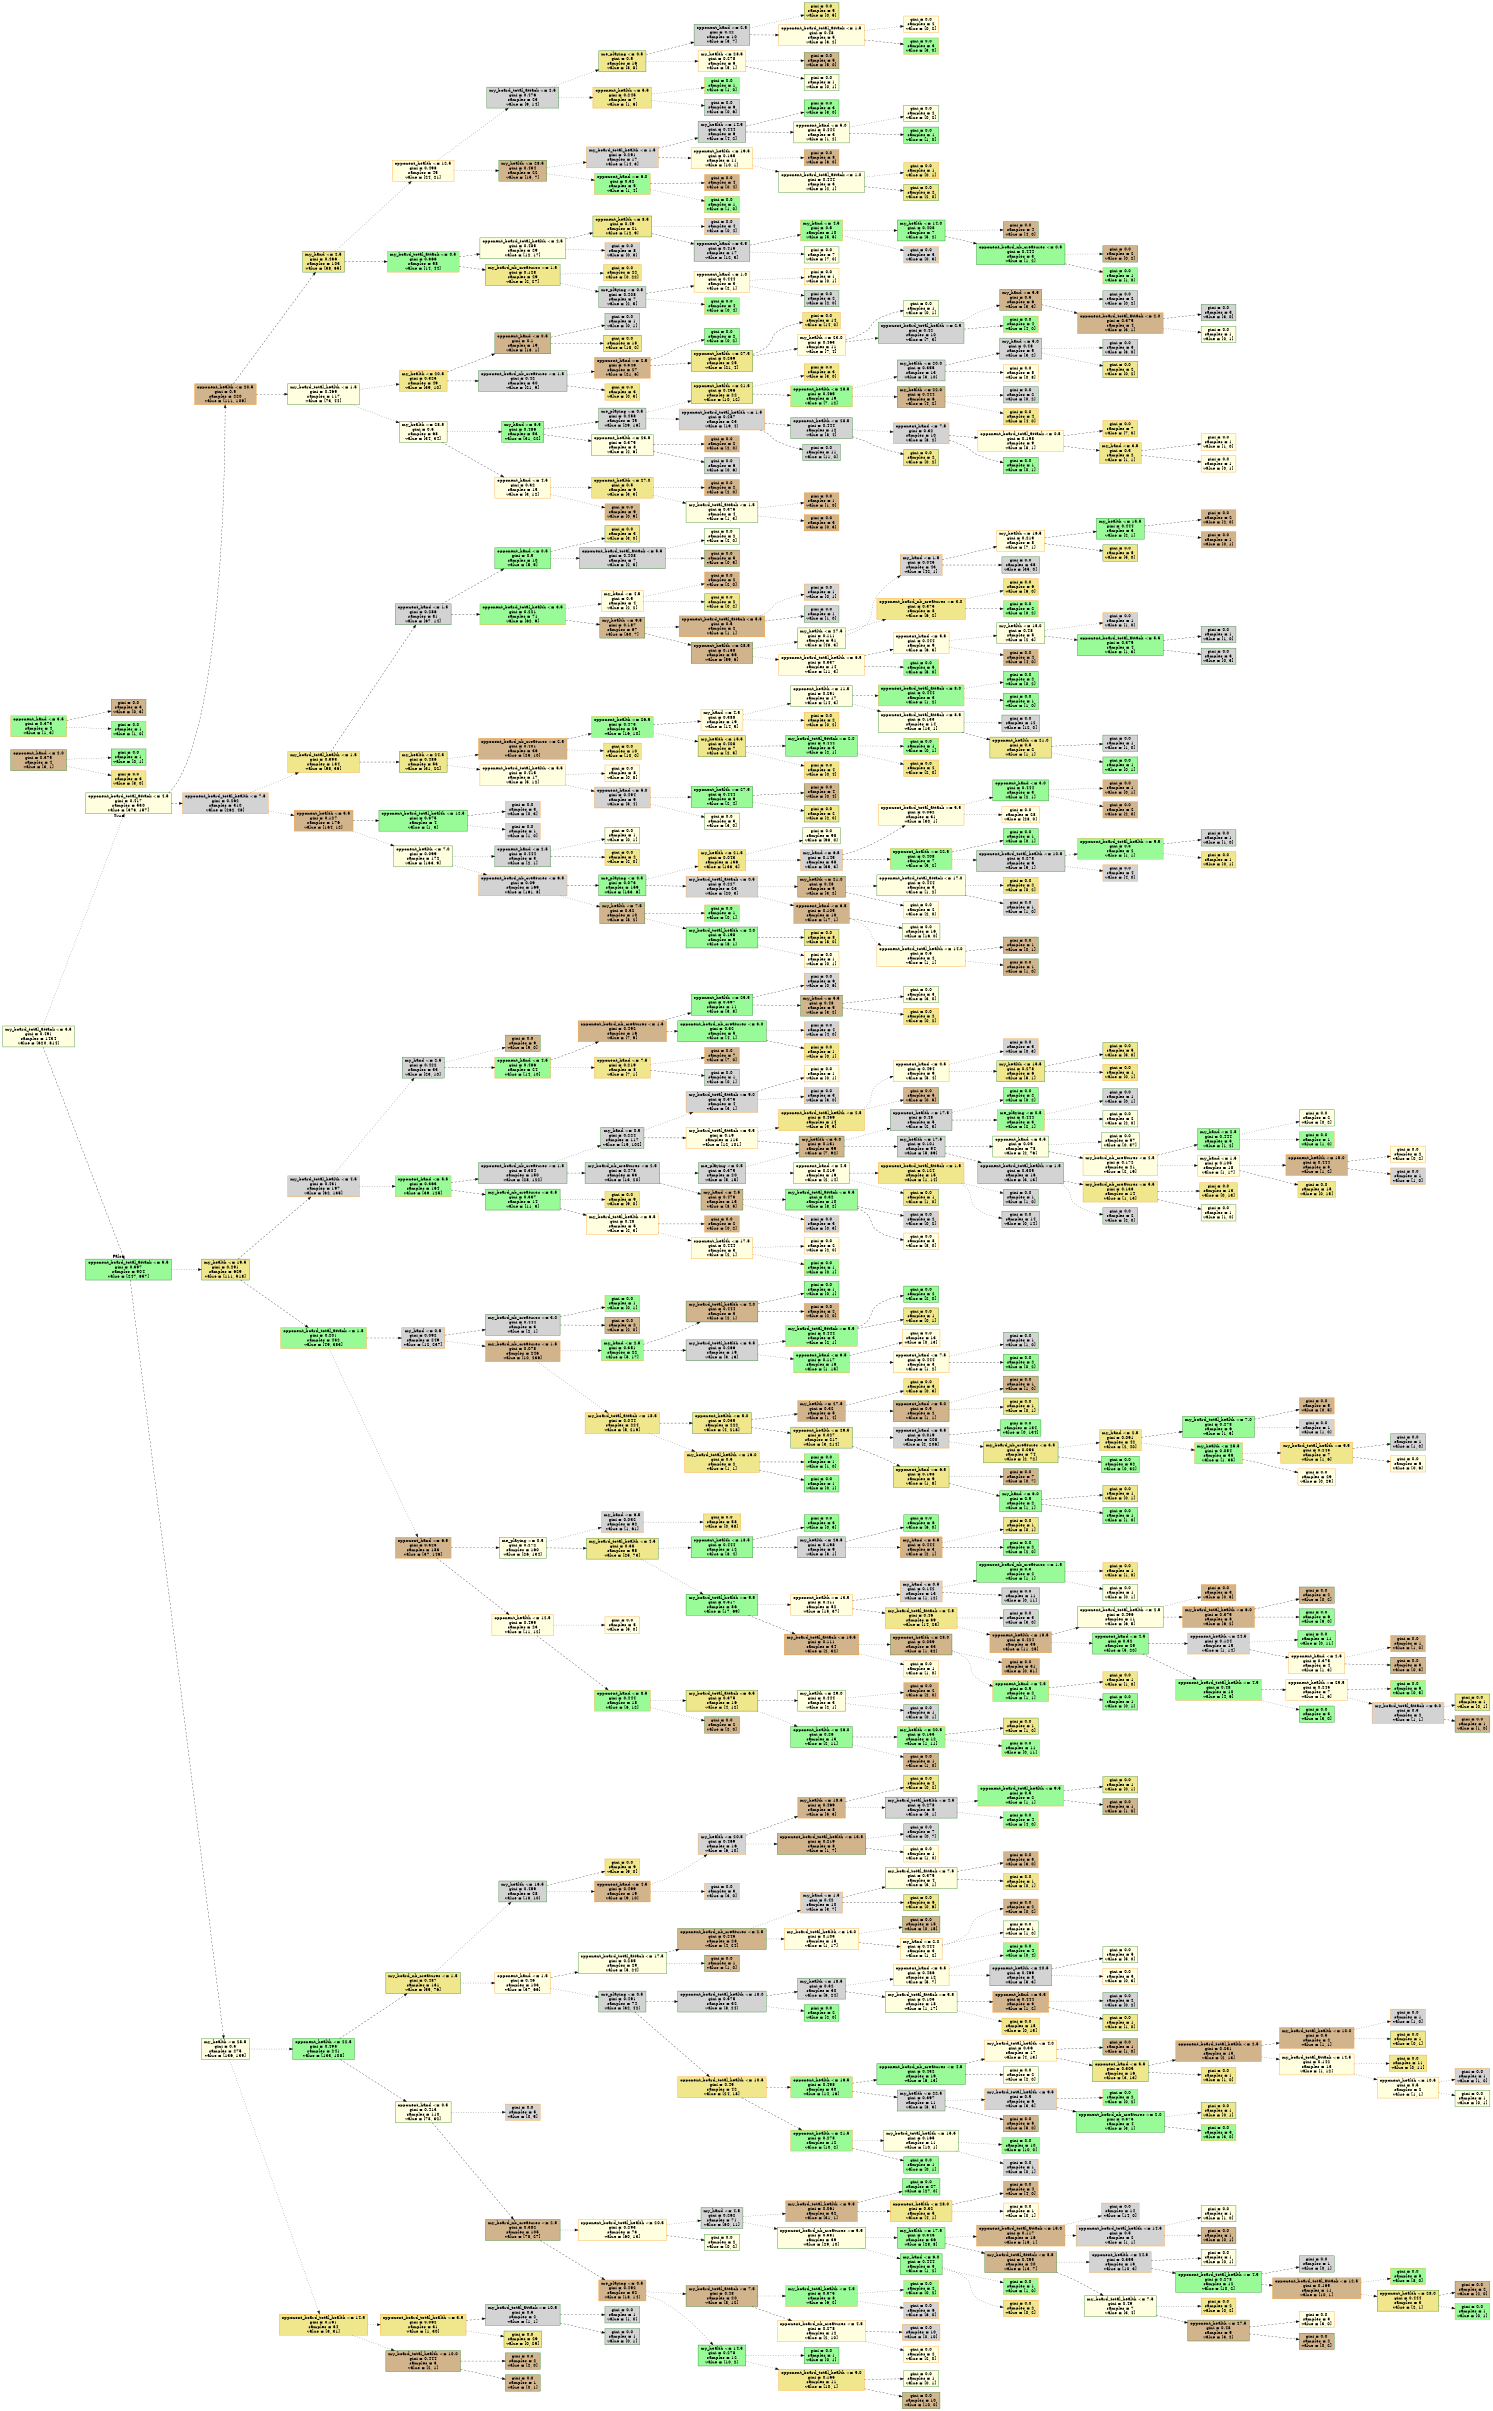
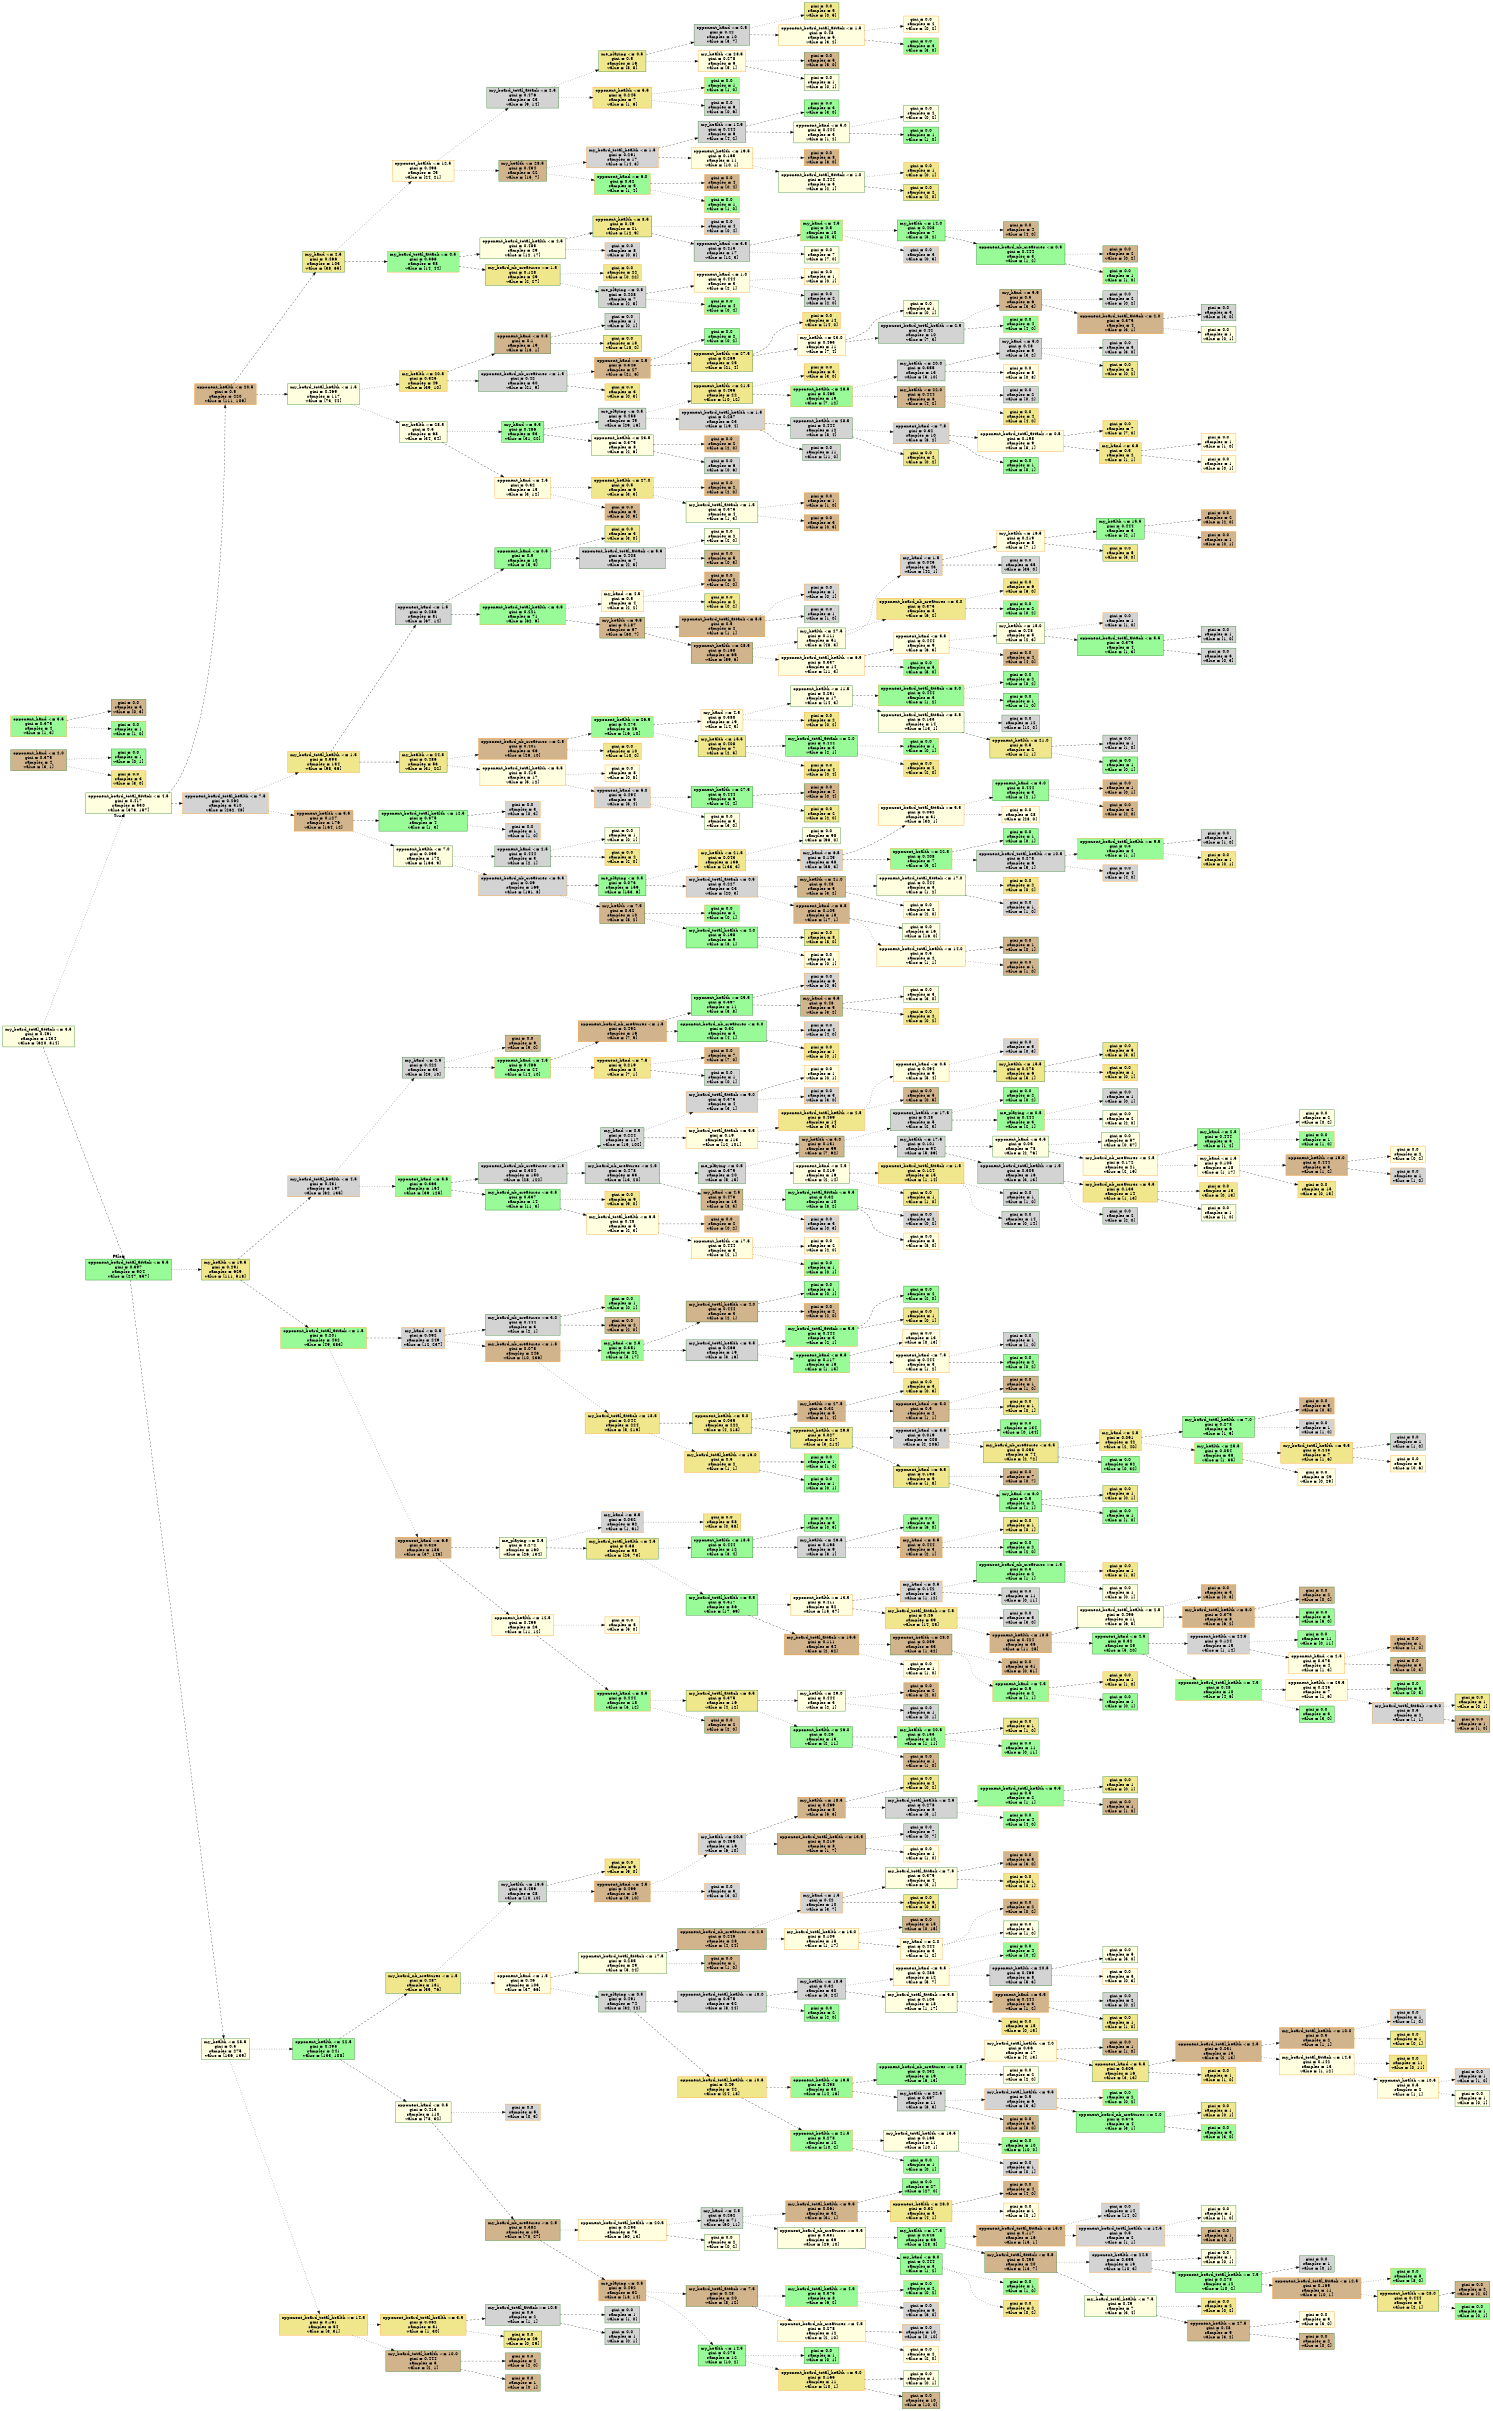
edge "my_health <= 5.0 gini = 0.131 samples = 99 value = [7, 92]" -> "my_health <= 17.5 gini = 0.101 samples = 94 value = [5, 89]": style dashed -> dotted
